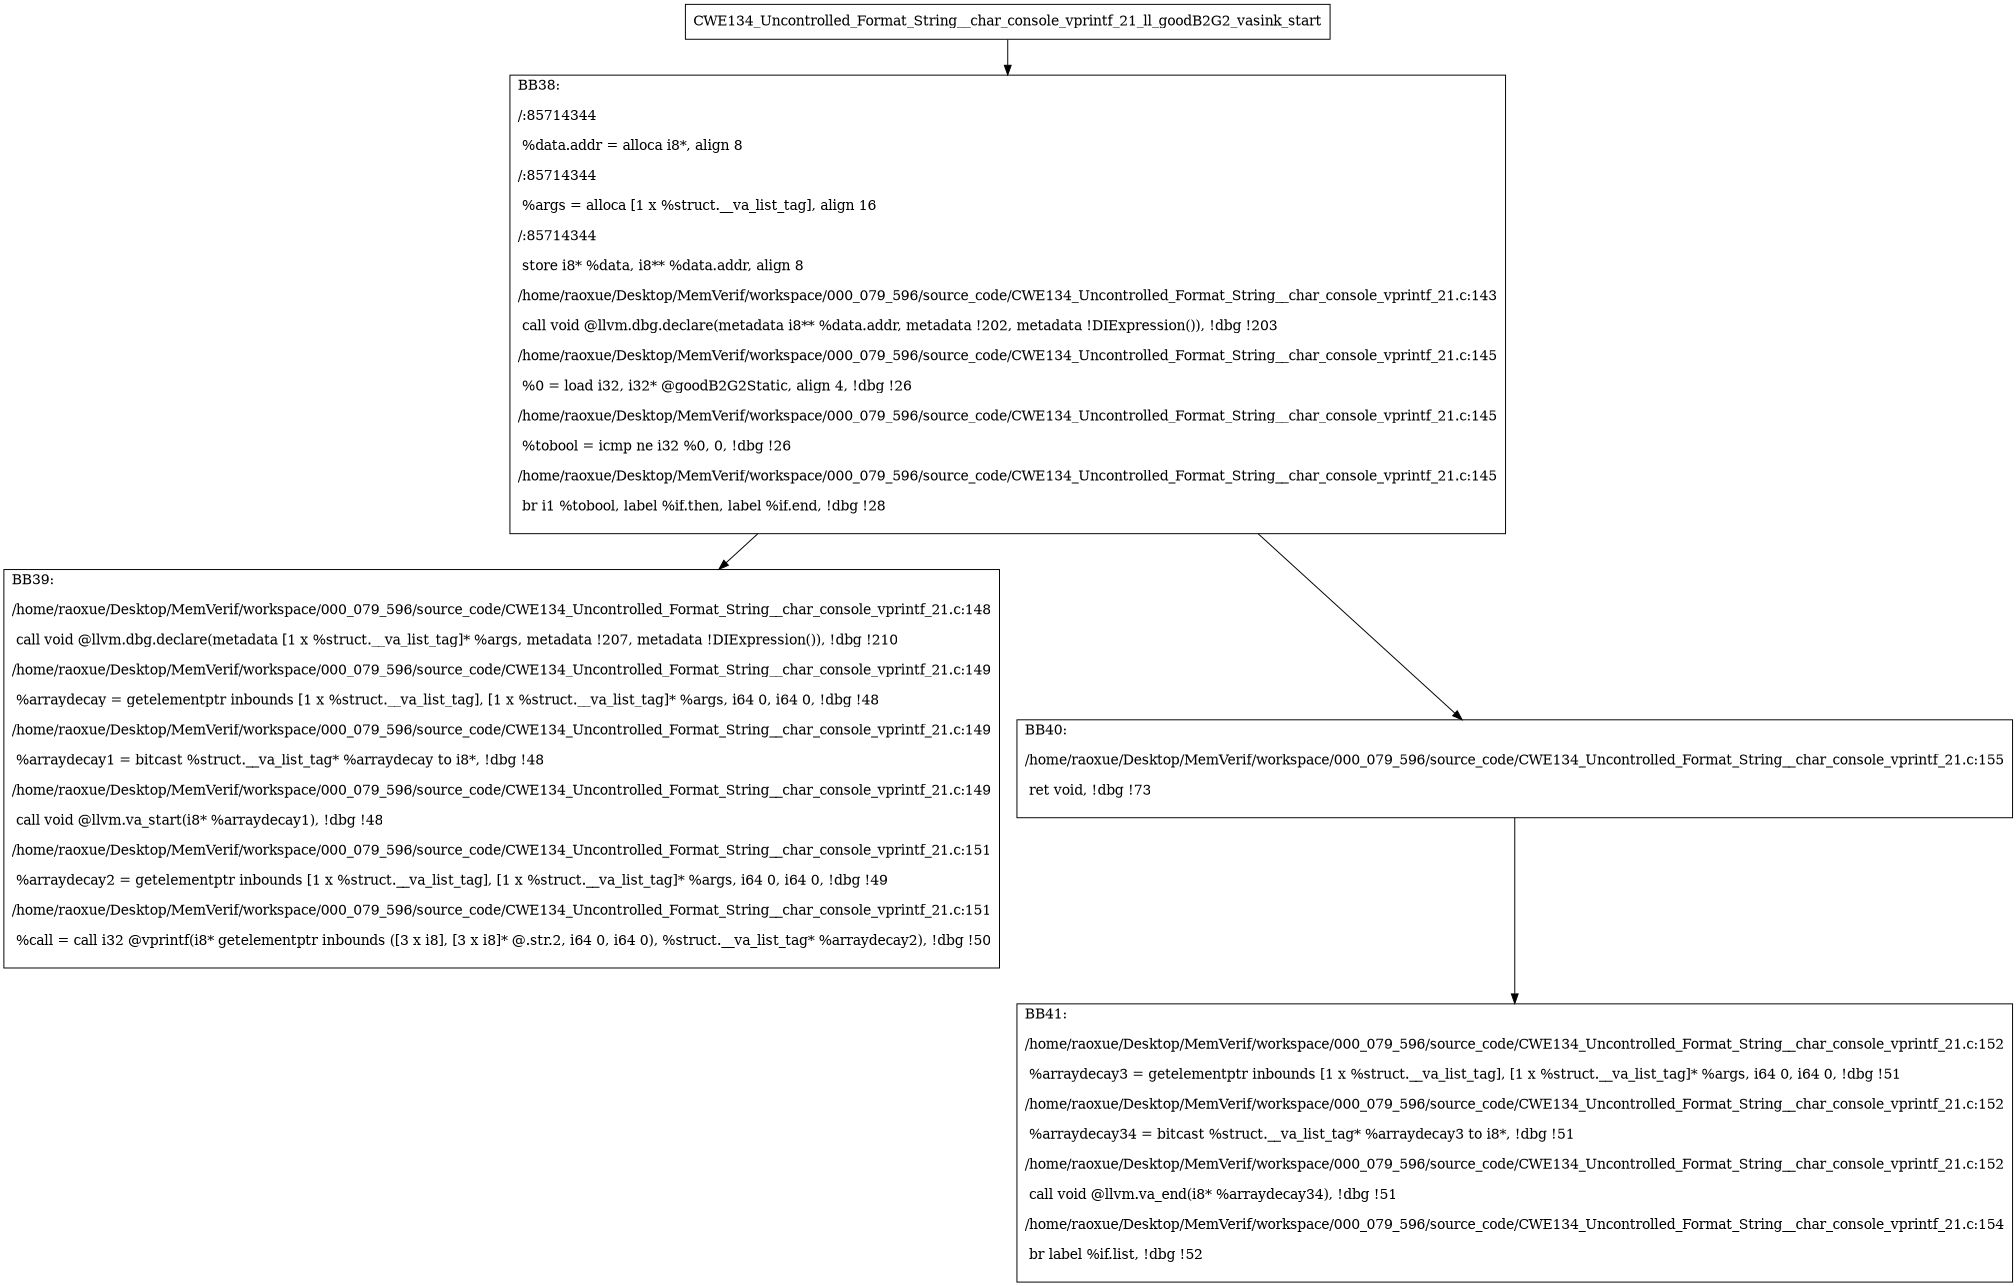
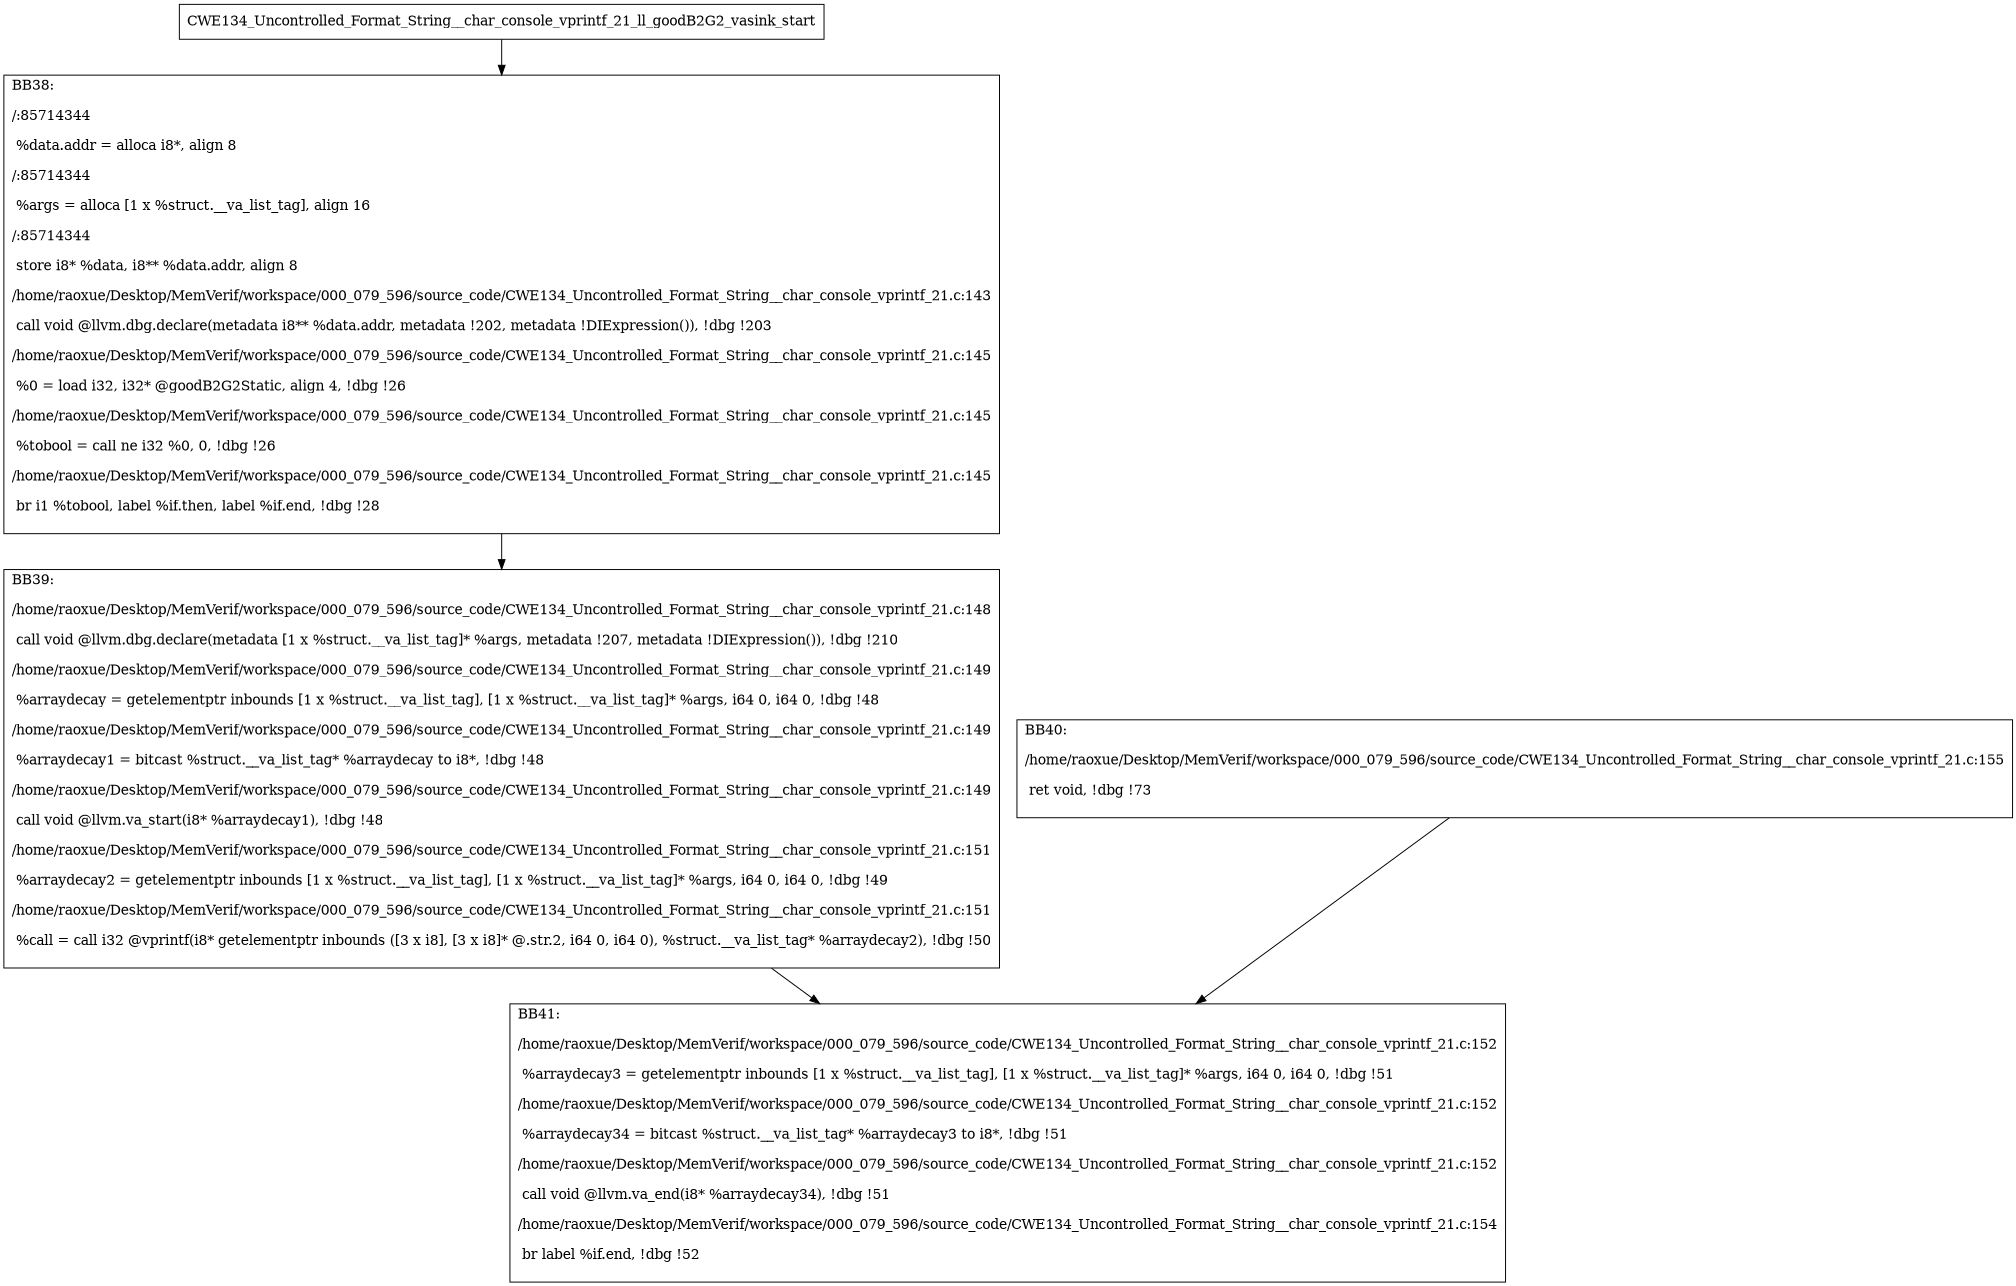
node "BB38:": text "%tobool = icmp ne i32 %0, 0, !dbg !26" -> "%tobool = call ne i32 %0, 0, !dbg !26"
edge "BB38:" -> "BB40:": removed
edge "BB39:" -> "BB41:": added
node "BB41:": text "br label %if.list, !dbg !52" -> "br label %if.end, !dbg !52"
